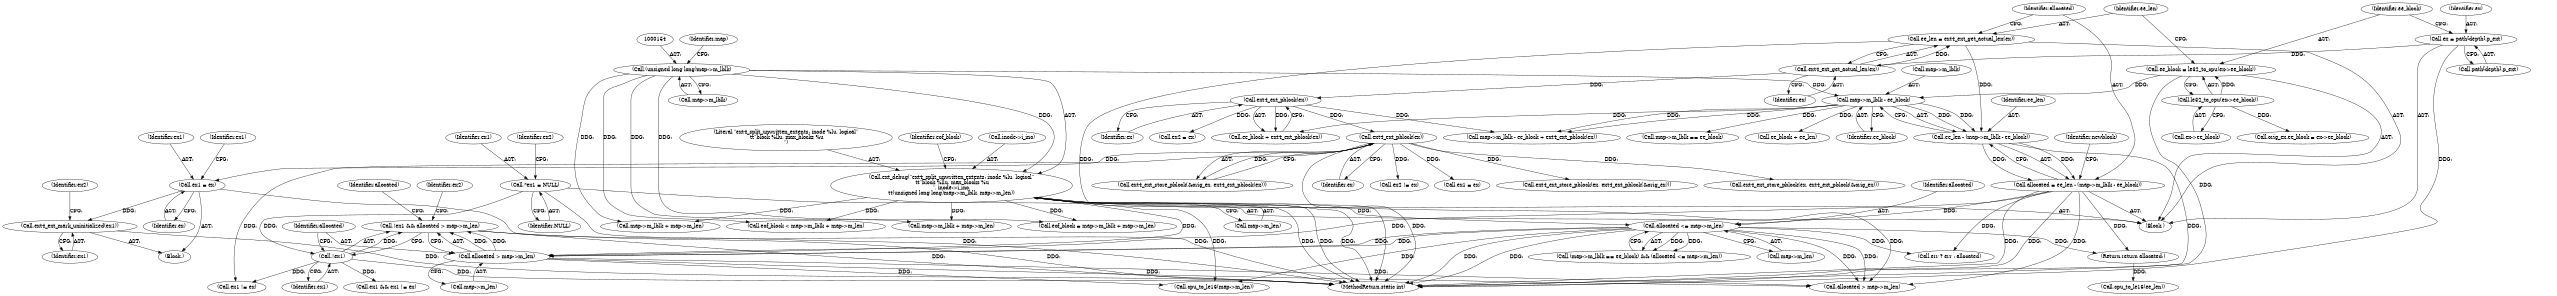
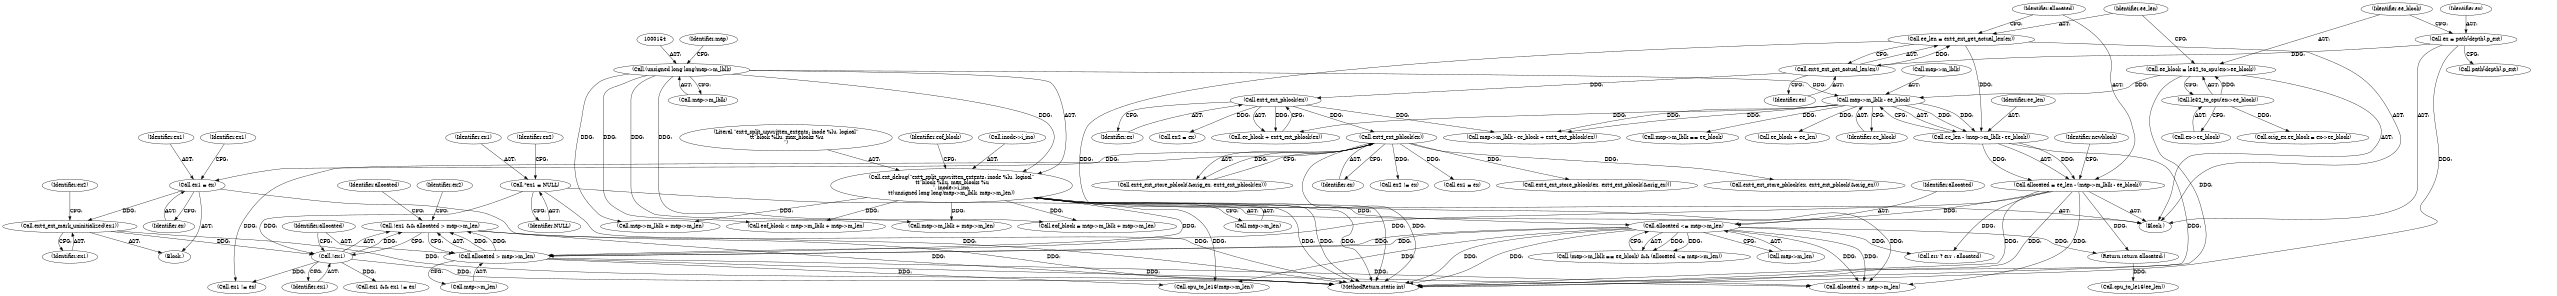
edge "(Call,path[depth].p_ext)" -> "(Call,ex = path[depth].p_ext)": removed, label "AST:"
edge "(Call,allocated = ee_len - (map->m_lblk - ee_block))" -> "(Call,ee_len - (map->m_lblk - ee_block))": removed, label "CFG:"
edge "(Call,ext4_ext_mark_uninitialized(ex1))" -> "(Call,!ex1)": added, label "DDG:"
